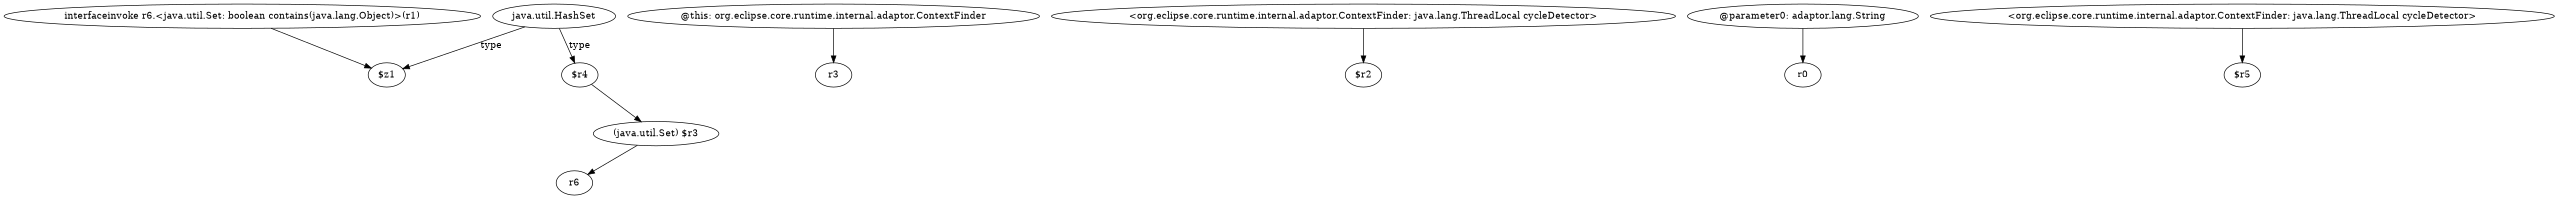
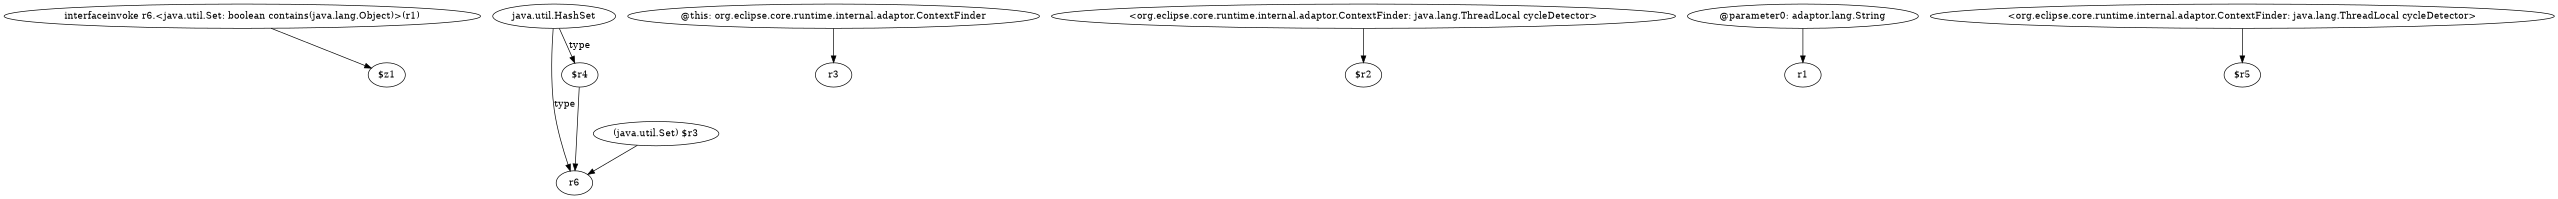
edge "java.util.HashSet" -> "$z1": now "java.util.HashSet" -> "r6"
node "r0": label "r0" -> "r1"
edge "$r4" -> "(java.util.Set) $r3": now "$r4" -> "r6"
